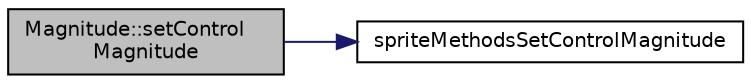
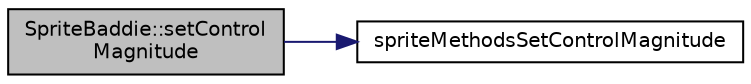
node "Magnitude::setControl Magnitude": label "Magnitude::setControl Magnitude" -> "SpriteBaddie::setControl Magnitude"
